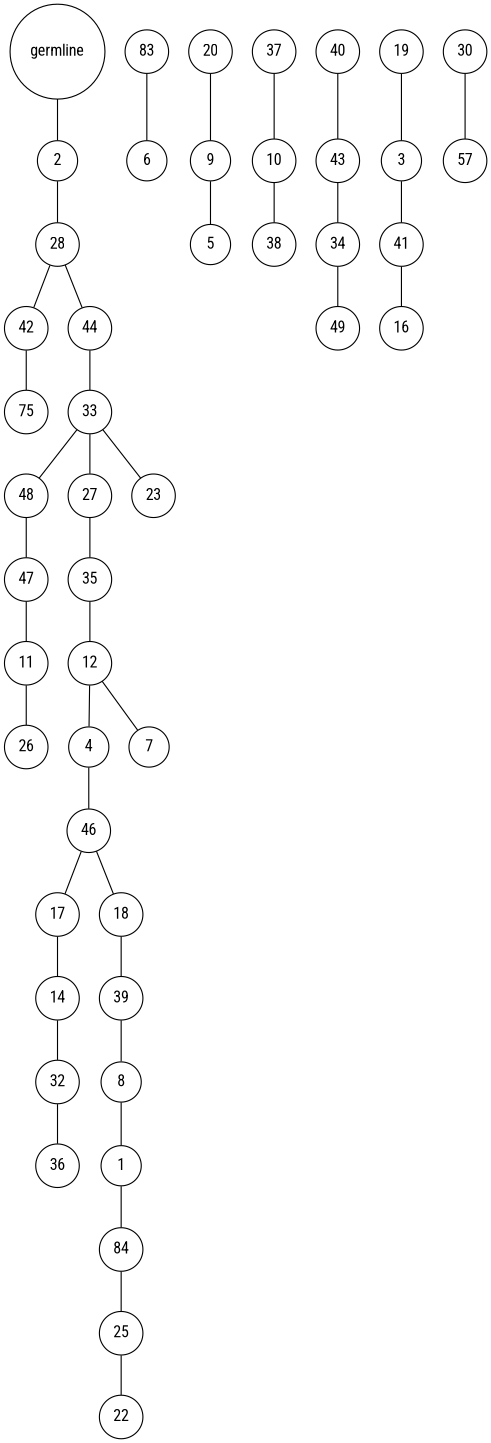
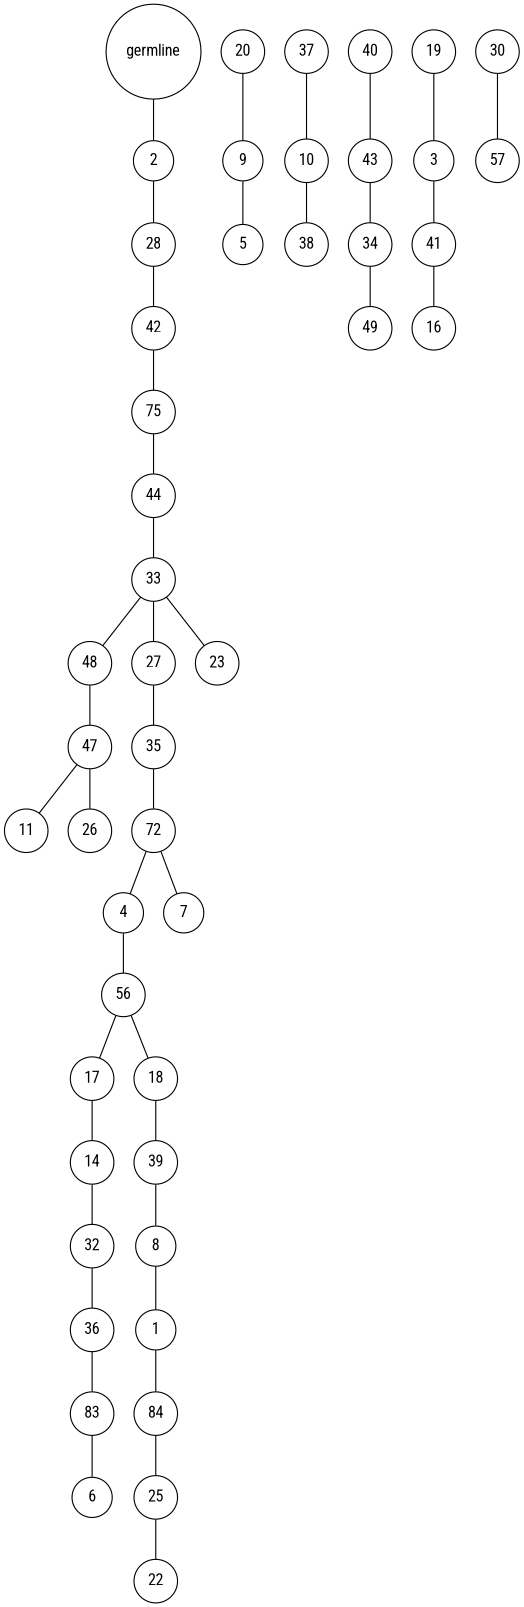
edge "28" -- "44": now "75" -- "44"
node "12": label "12" -> "72"
edge "11" -- "26": now "47" -- "26"
node "46": label "46" -> "56"
edge "36" -- "83": added
